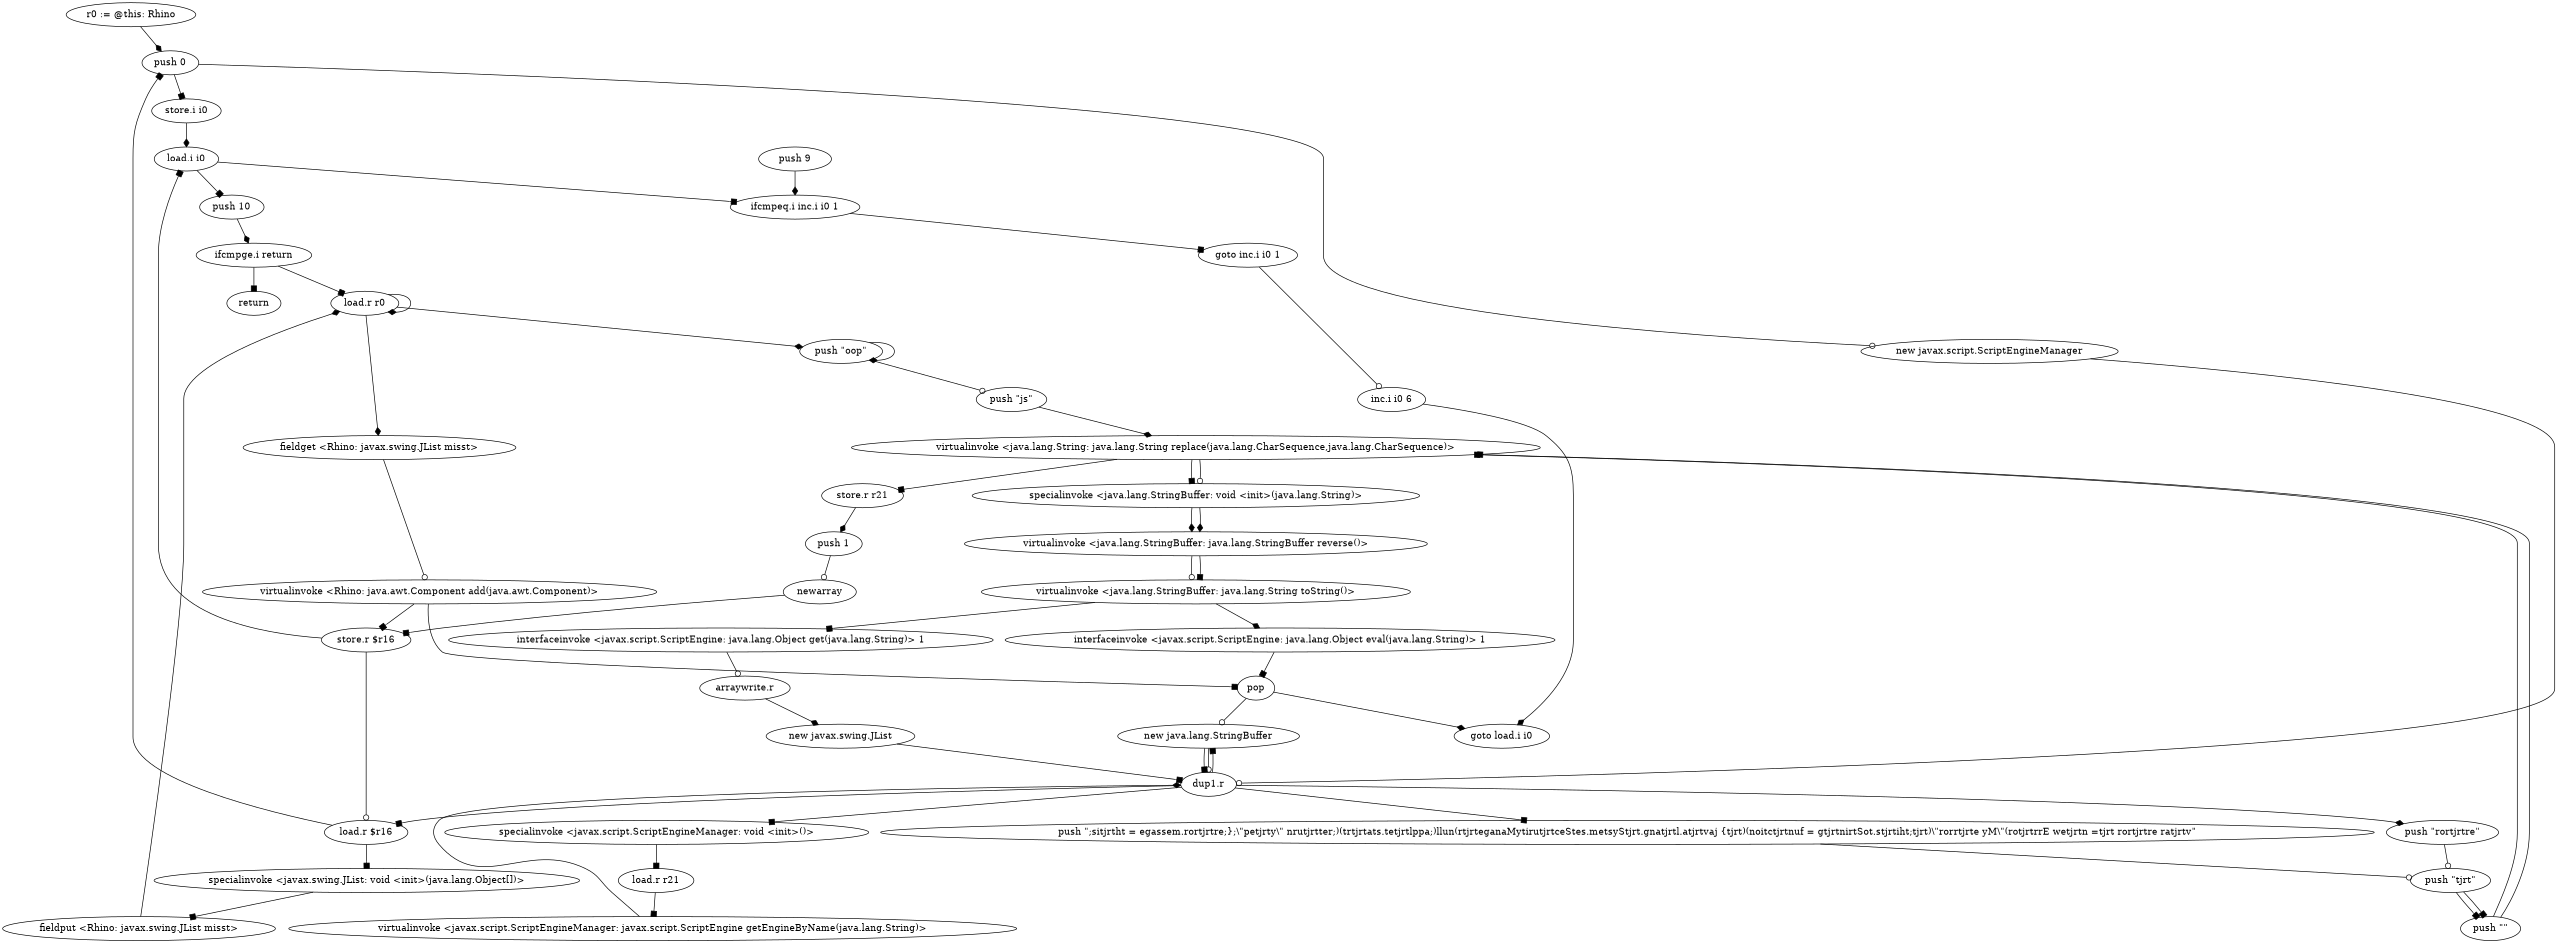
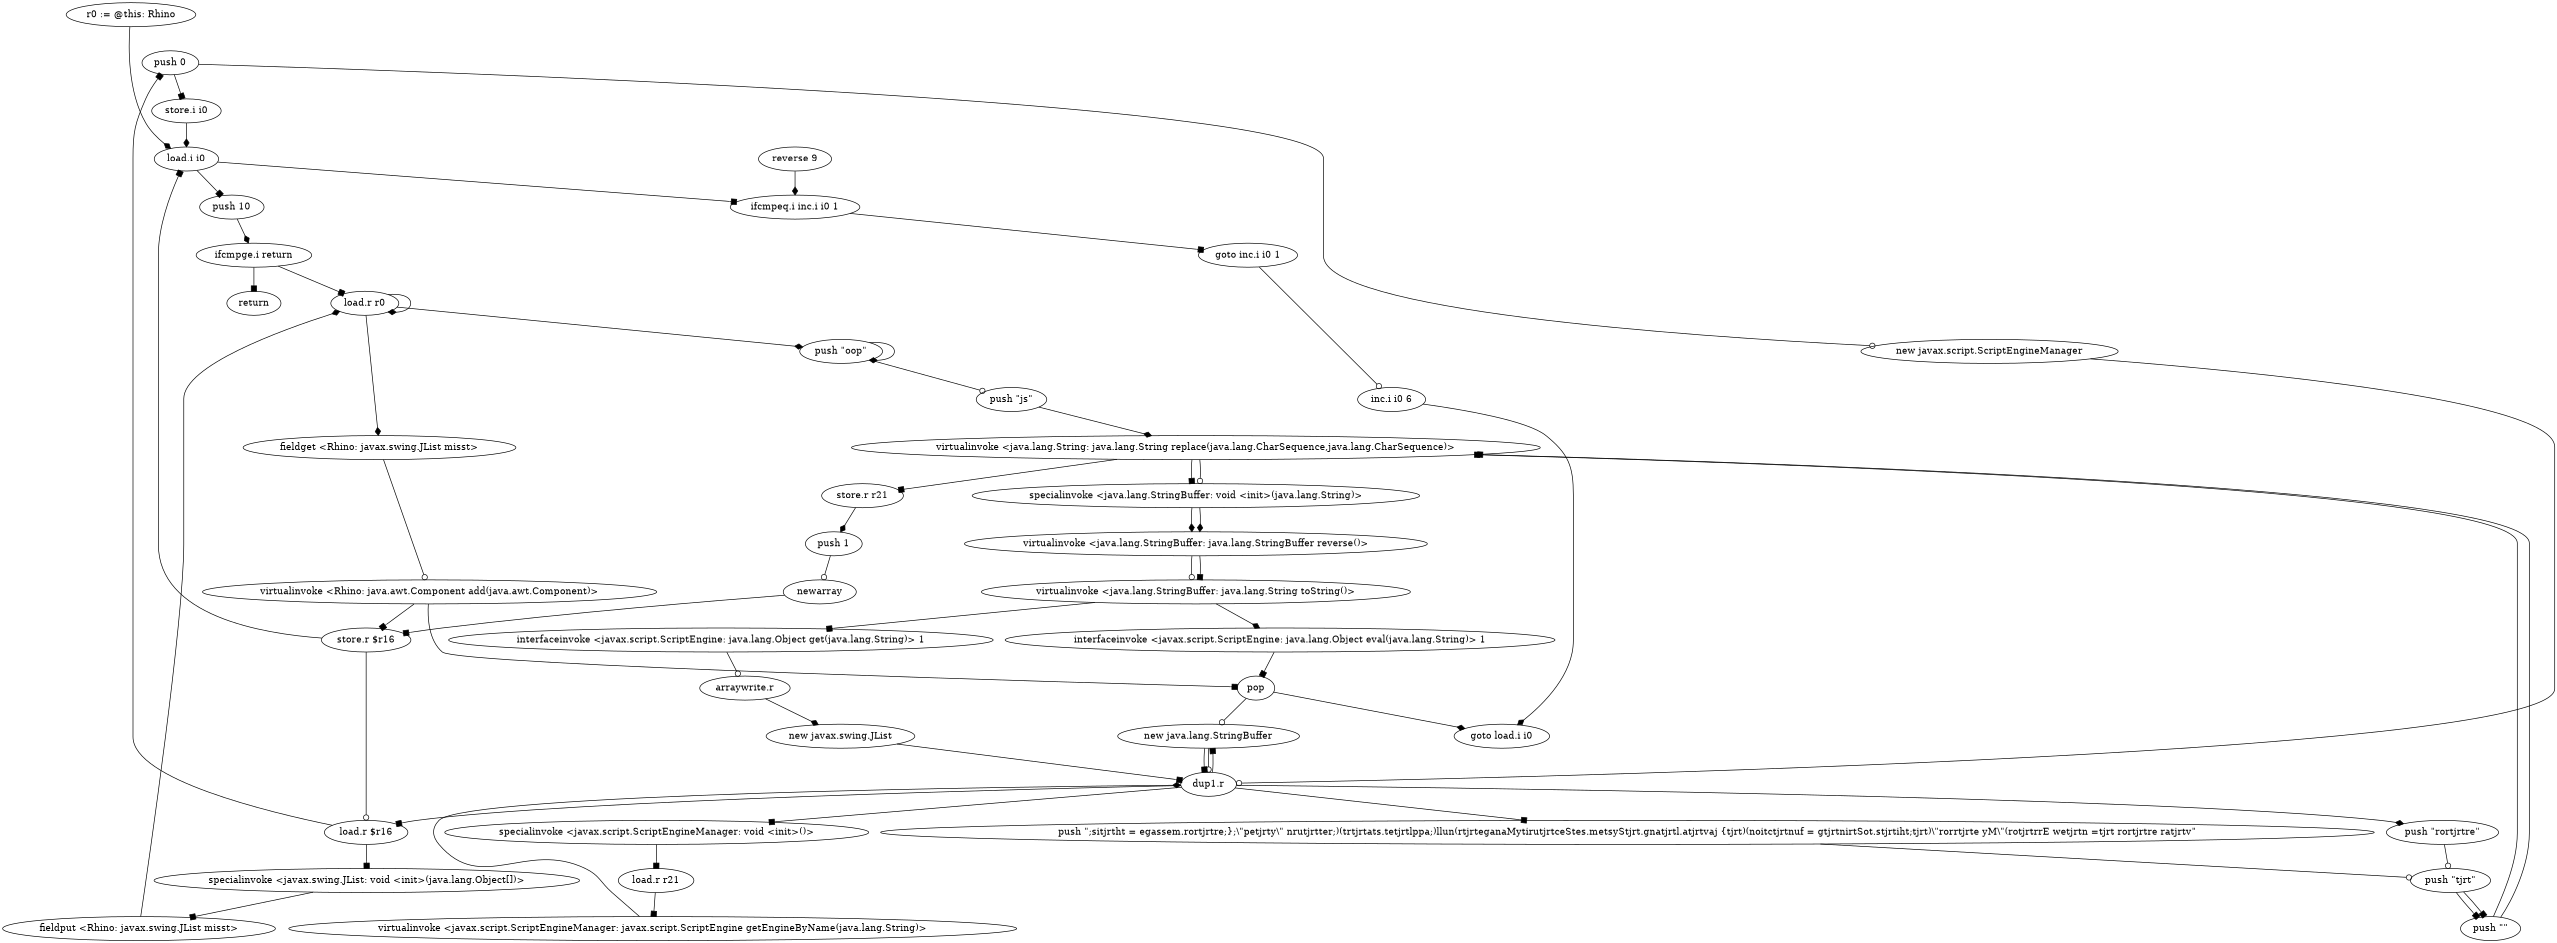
edge "r0 := @this: Rhino" -> "push 0": now "r0 := @this: Rhino" -> "load.i i0"
node "push 9": label "push 9" -> "reverse 9"
